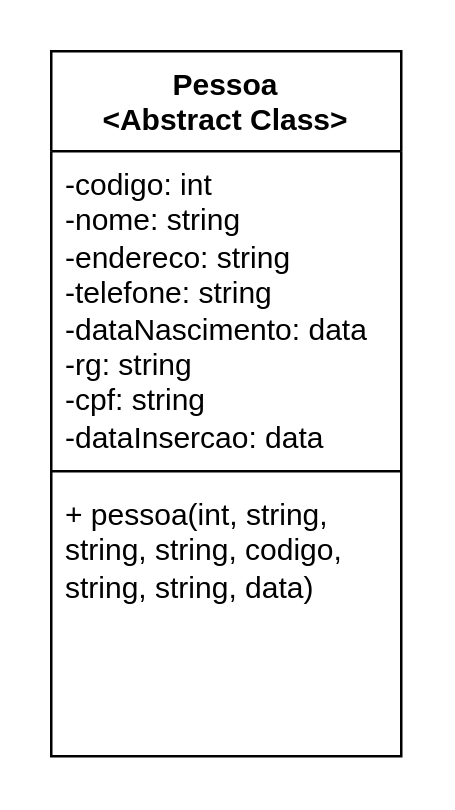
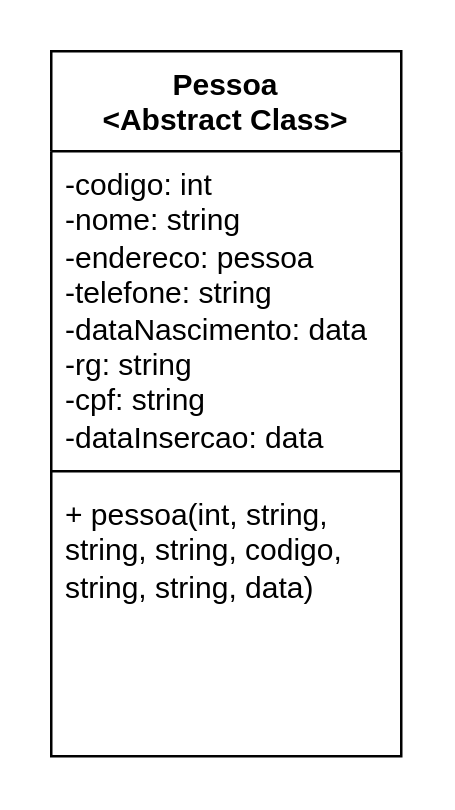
node "-codigo: int -nome: string -endereco: string -telefone: string -dataNascimento: data -rg: string -cpf: string -dataInsercao: data": label "-codigo: int -nome: string -endereco: string -telefone: string -dataNascimento: data -rg: string -cpf: string -dataInsercao: data" -> "-codigo: int -nome: string -endereco: pessoa -telefone: string -dataNascimento: data -rg: string -cpf: string -dataInsercao: data"
